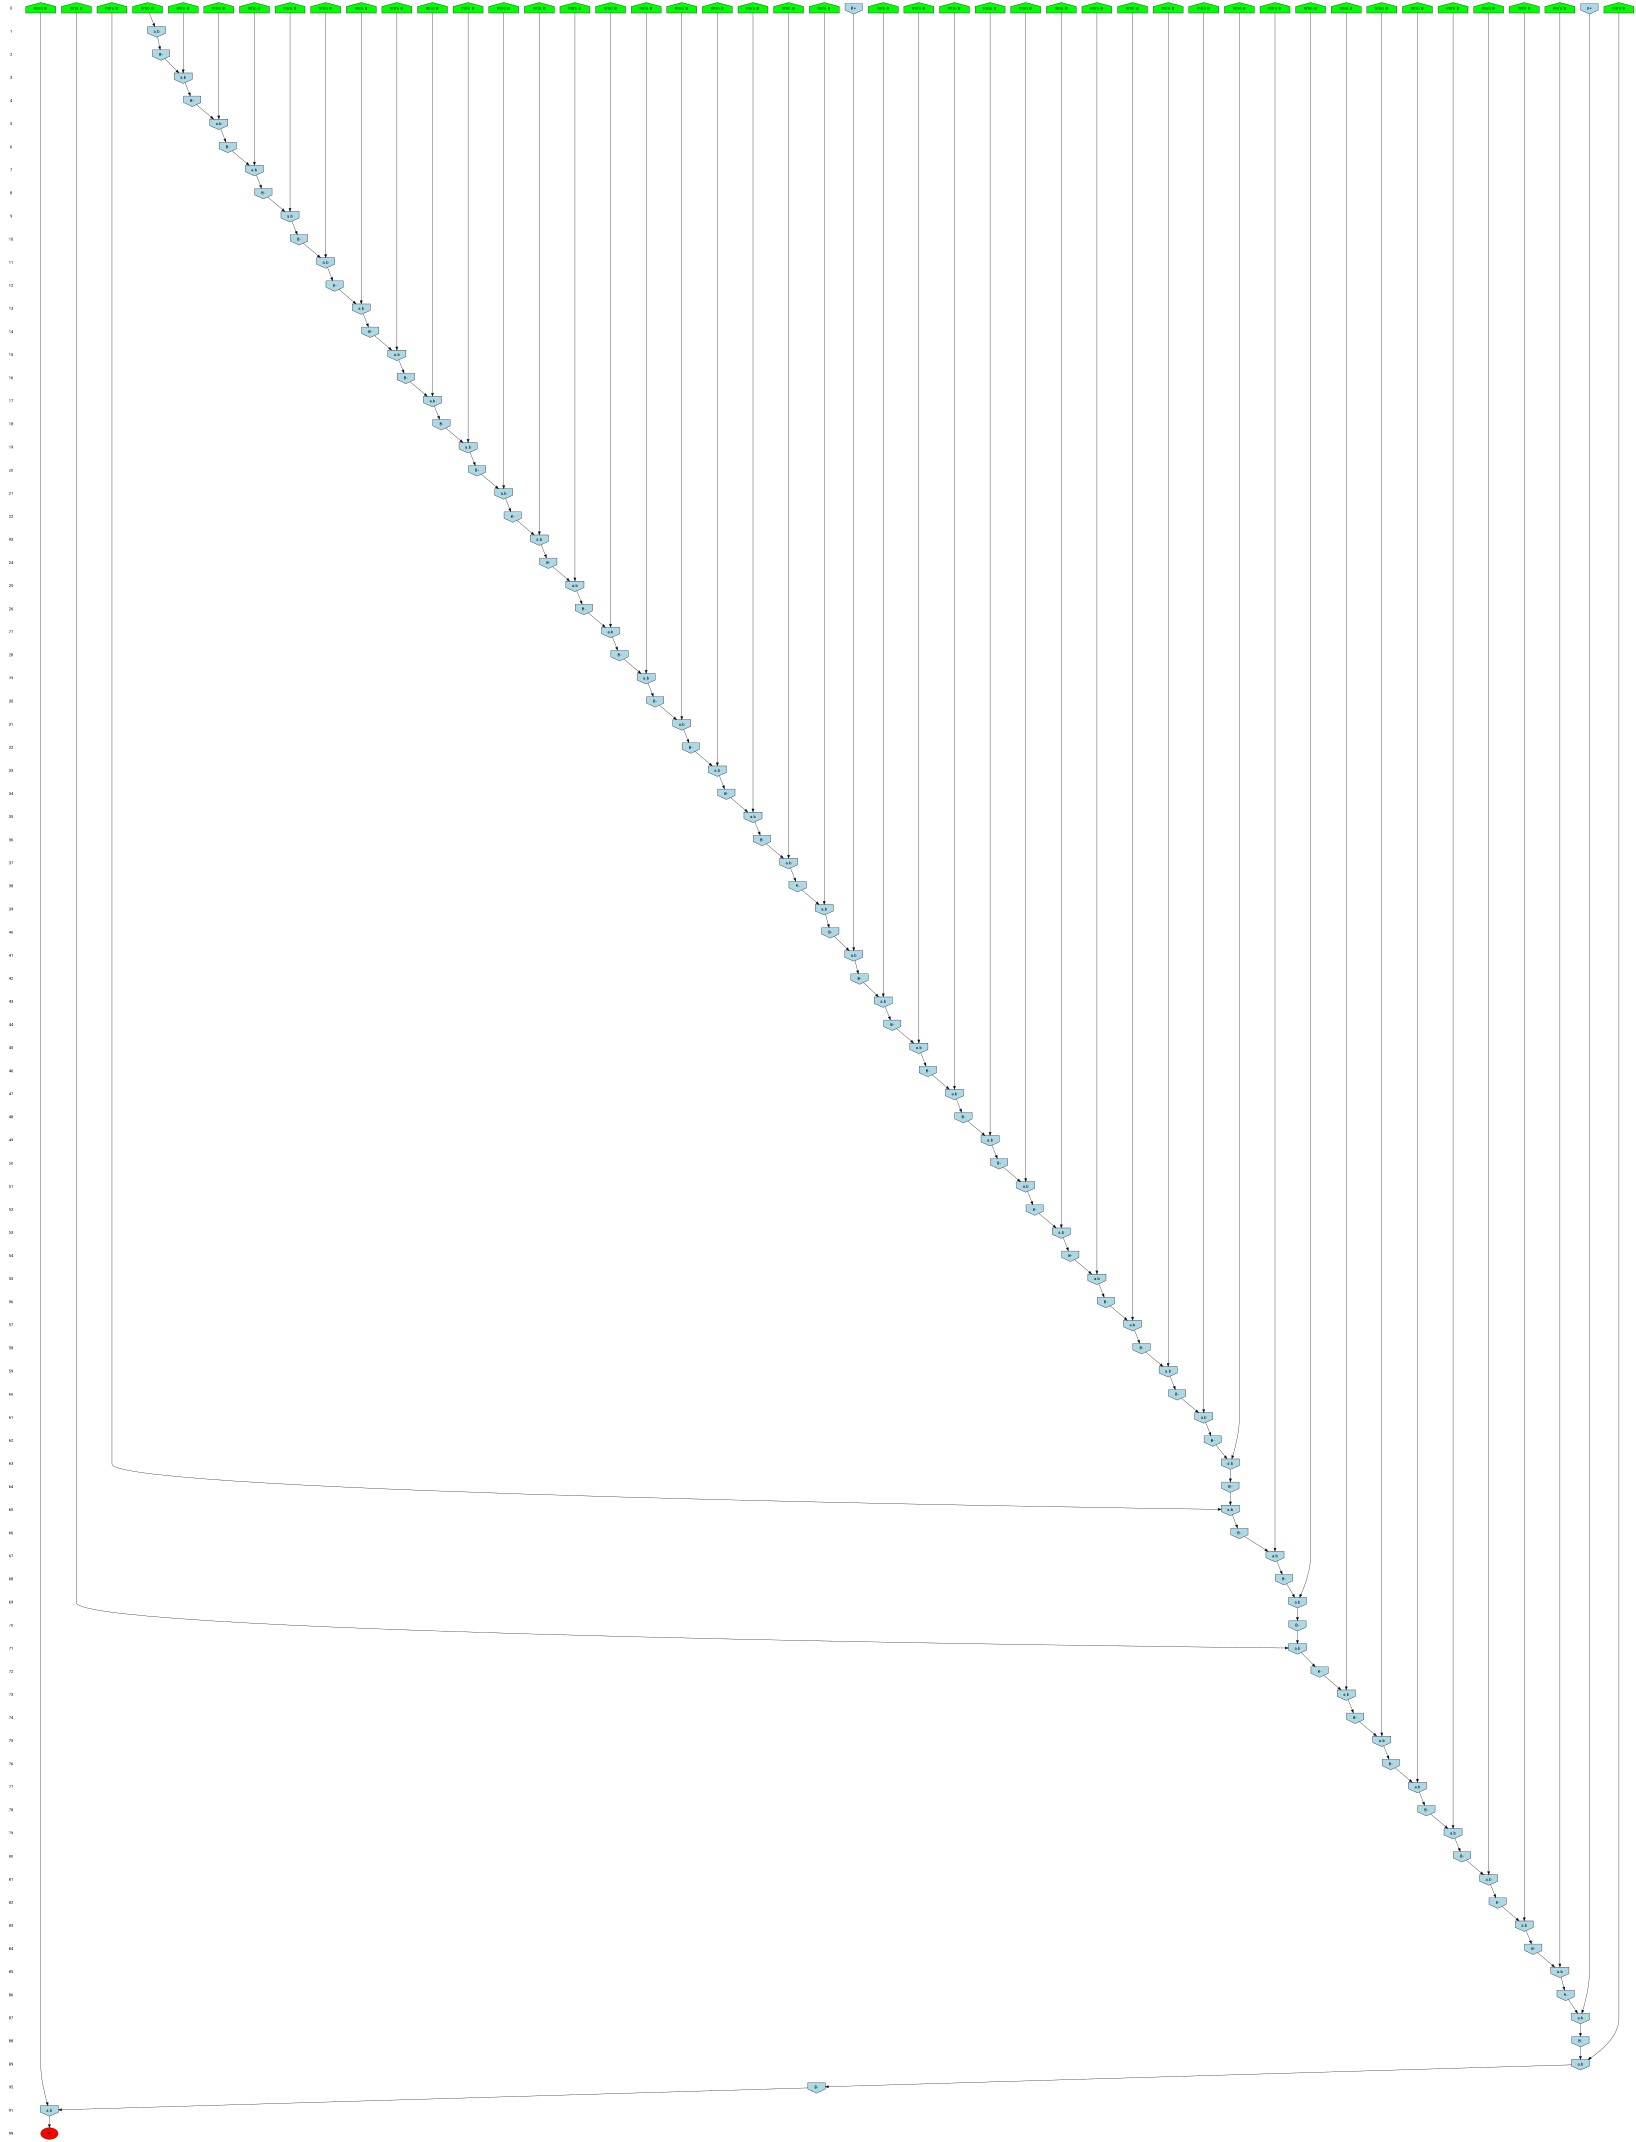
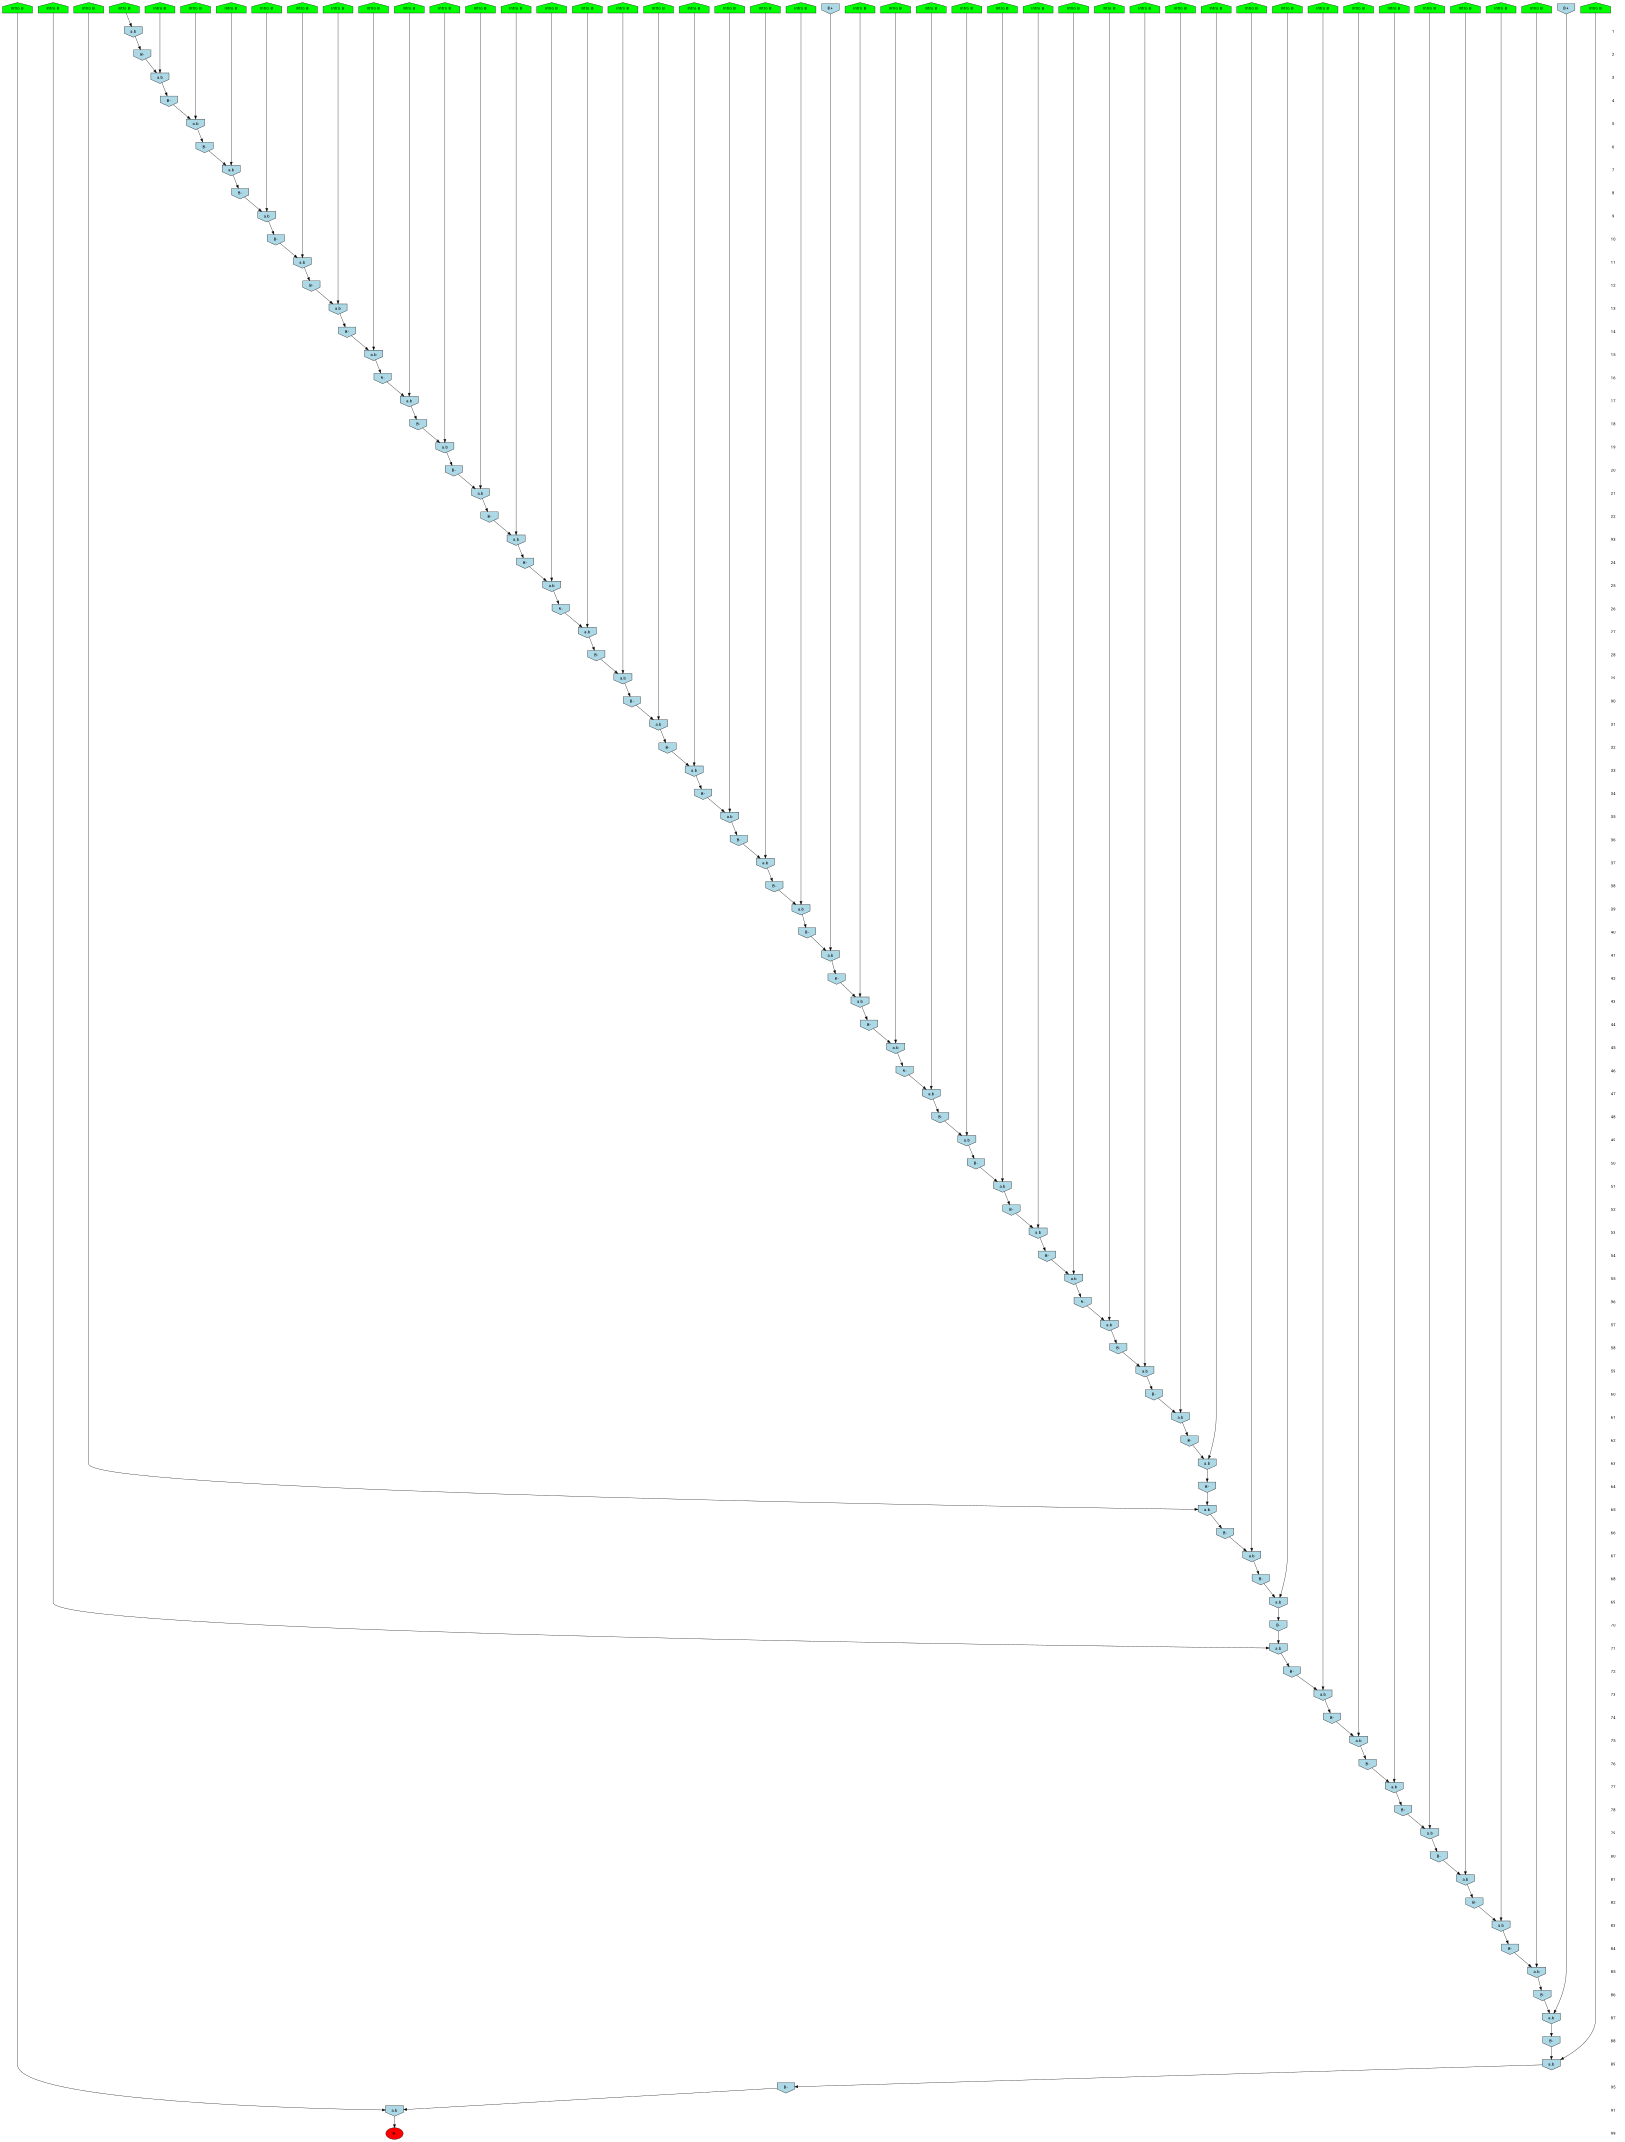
node "0": removed
node "30": label "30" -> "90"
